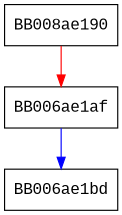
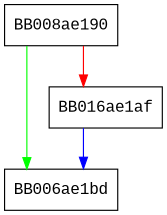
edge "BB008ae190" -> "BB006ae1bd": added
node "BB006ae1af": label "BB006ae1af" -> "BB016ae1af"
